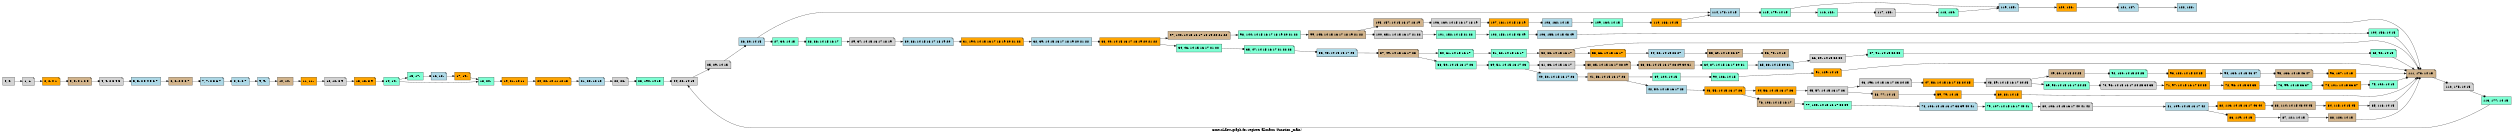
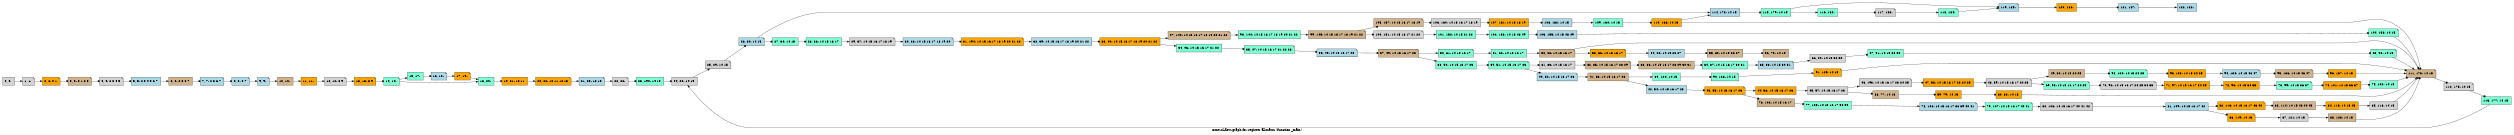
node "100, 351: 14 15 16 17 21 22": label "100, 351: 14 15 16 17 21 22" -> "100, 151: 14 15 16 17 21 22"
